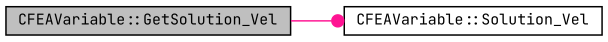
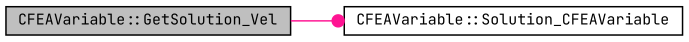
node "CFEAVariable::Solution_Vel": label "CFEAVariable::Solution_Vel" -> "CFEAVariable::Solution_CFEAVariable"
